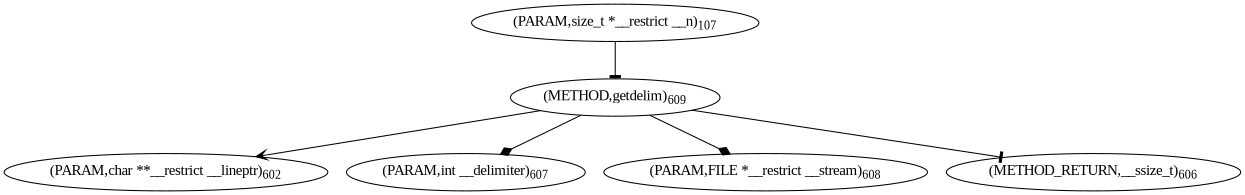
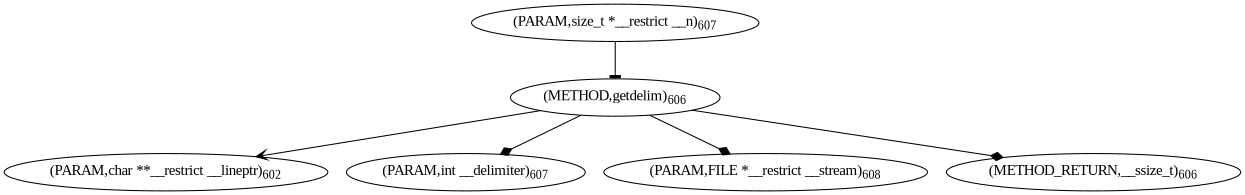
node "(PARAM,size_t *__restrict __n)": text "107" -> "607"
node "(METHOD,getdelim)": text "609" -> "606"
edge "(METHOD,getdelim)" -> "(METHOD_RETURN,__ssize_t)": arrowhead tee -> diamond
